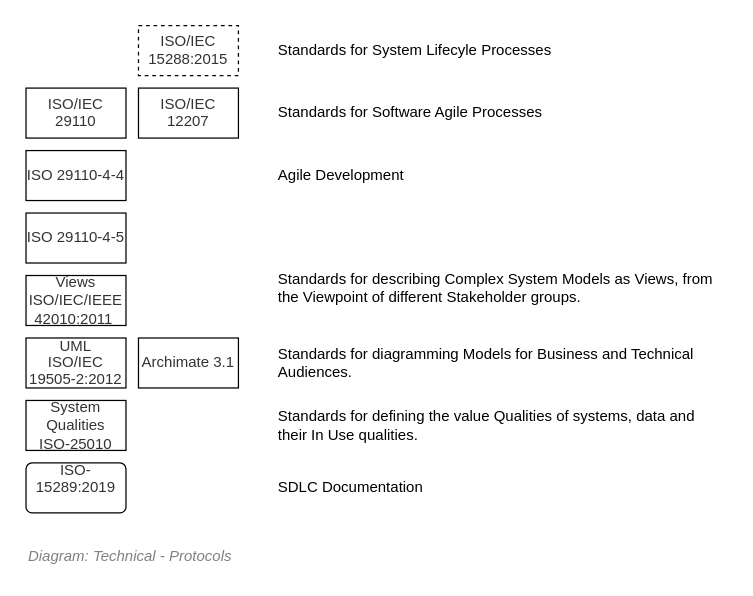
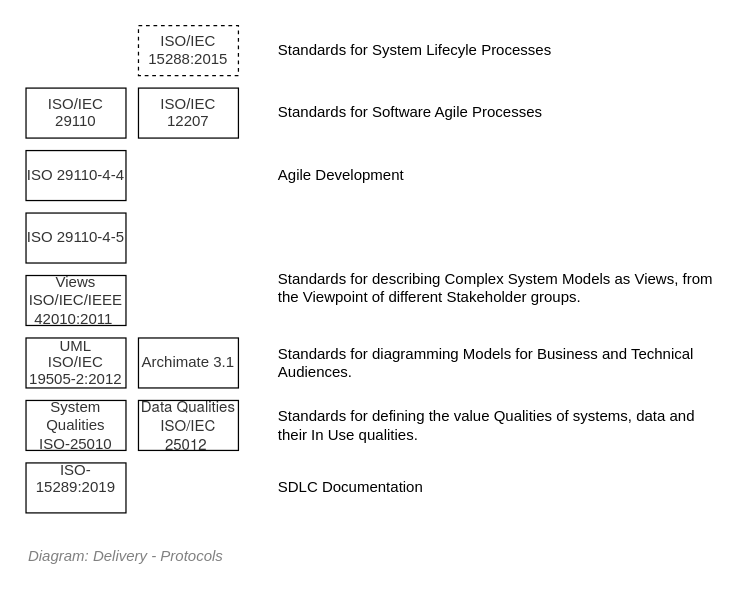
node "Data QualitiesISO/IEC 25012": added
node "ISO-15289:2019": shape rounded rectangle -> rectangle
node "Diagram: Technical - Protocols": label "Diagram: Technical - Protocols" -> "Diagram: Delivery - Protocols"
